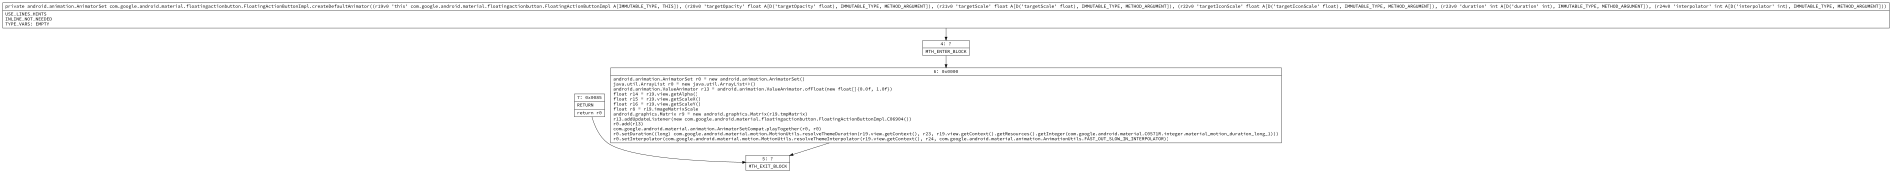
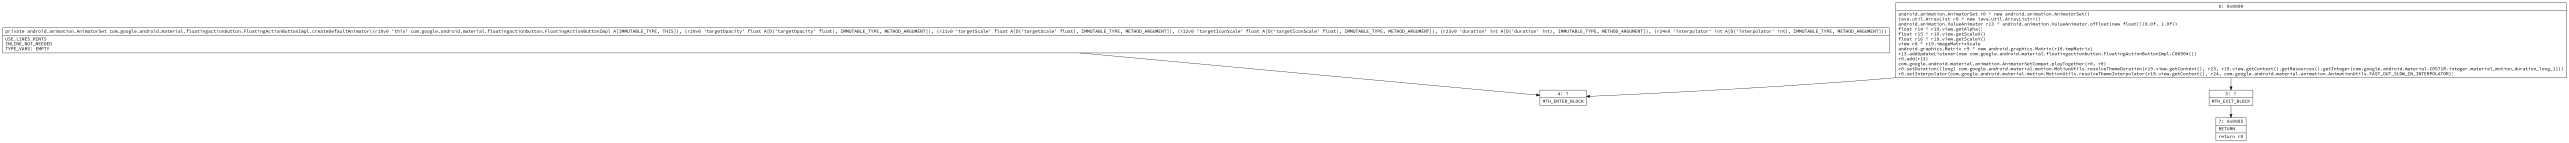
edge "4: ?" -> "6: 0x0000": reversed
node "6: 0x0000": text "float r8 = r19.imageMatrixScale" -> "view r8 = r19.imageMatrixScale"
edge "7: 0x0085" -> "5: ?": reversed
